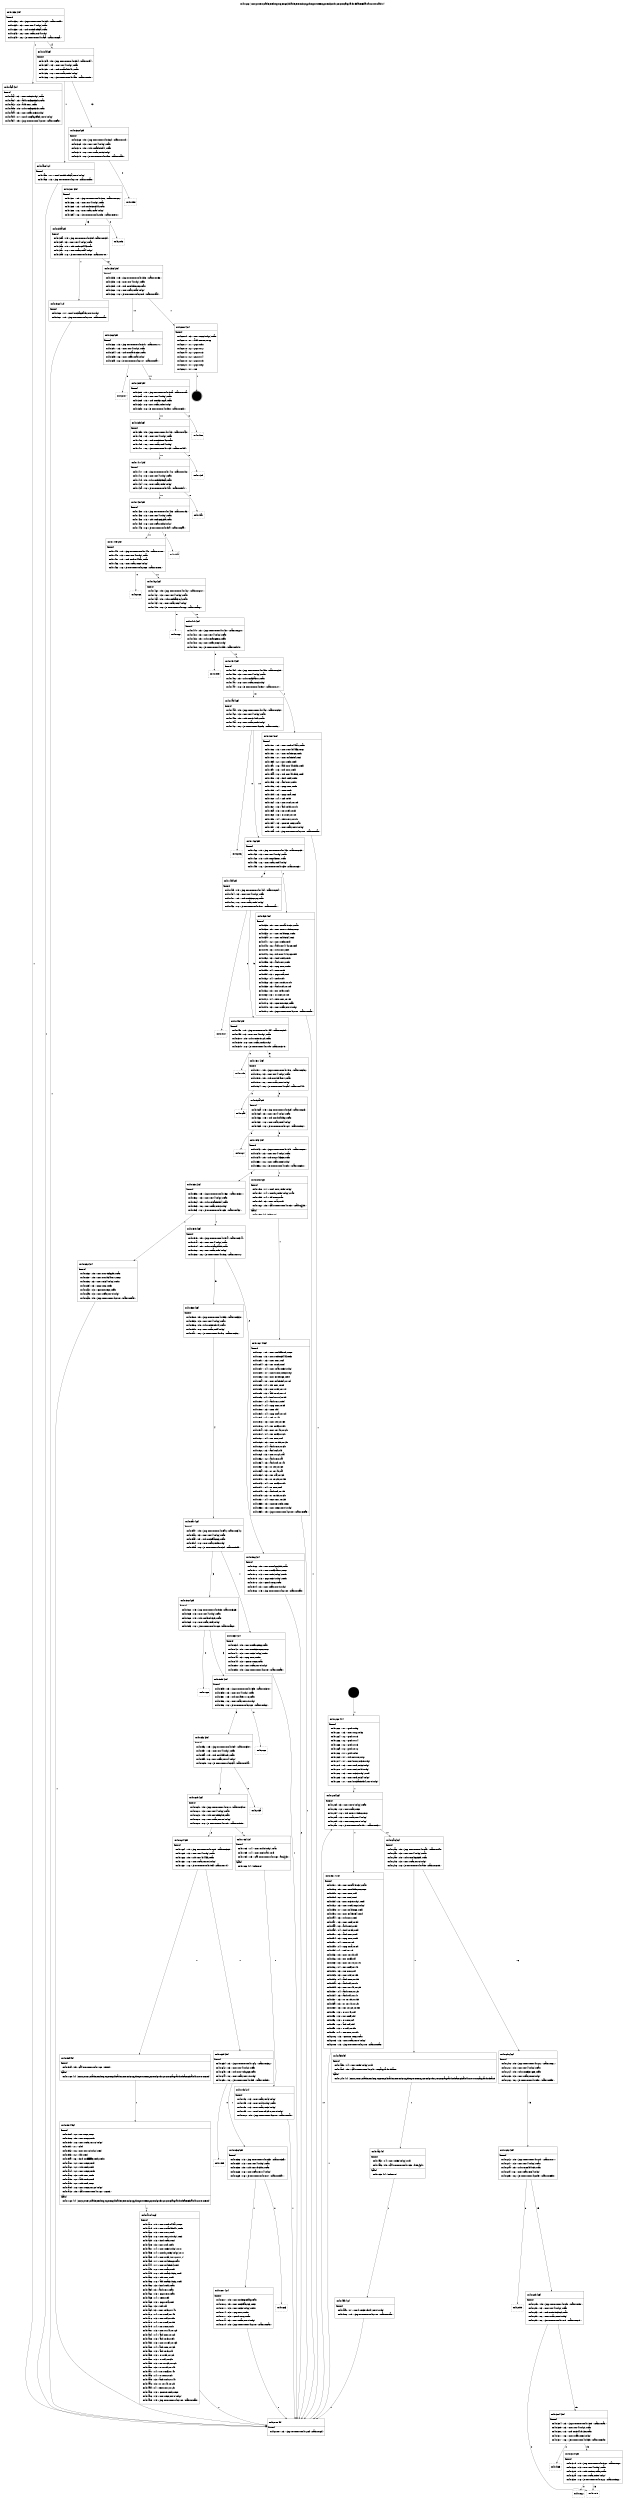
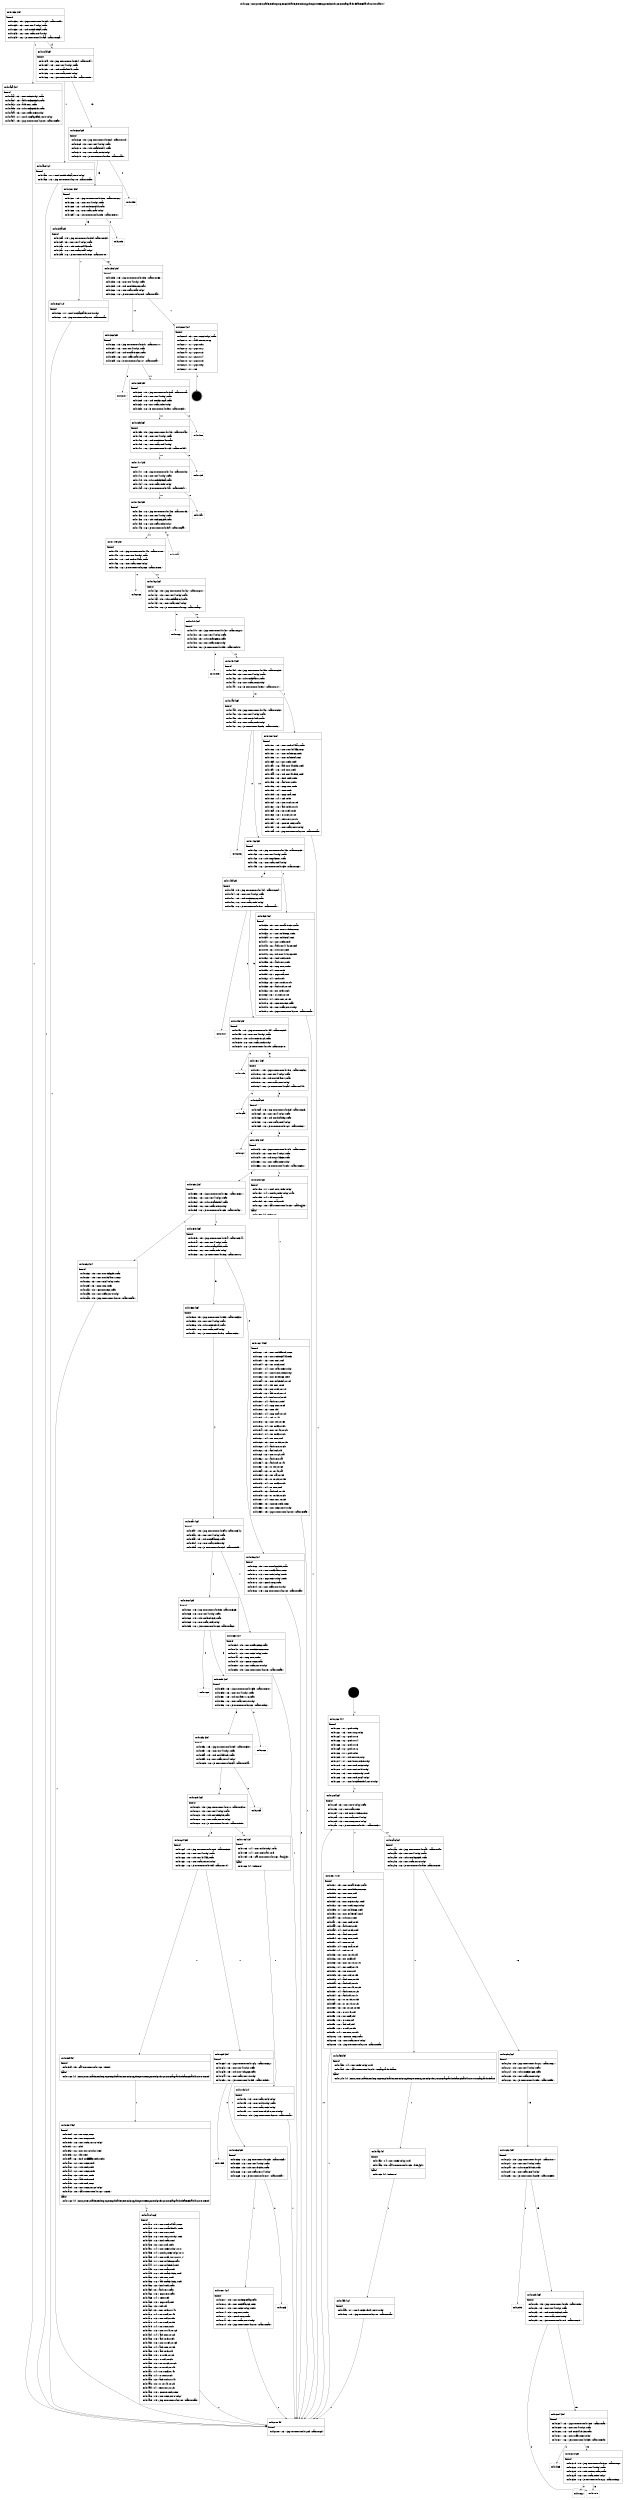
edge "0x401368 [25]" -> "0x401381 [25]": added, label "13"
edge "0x401430 [25]" -> "0x401f0a": reversed
